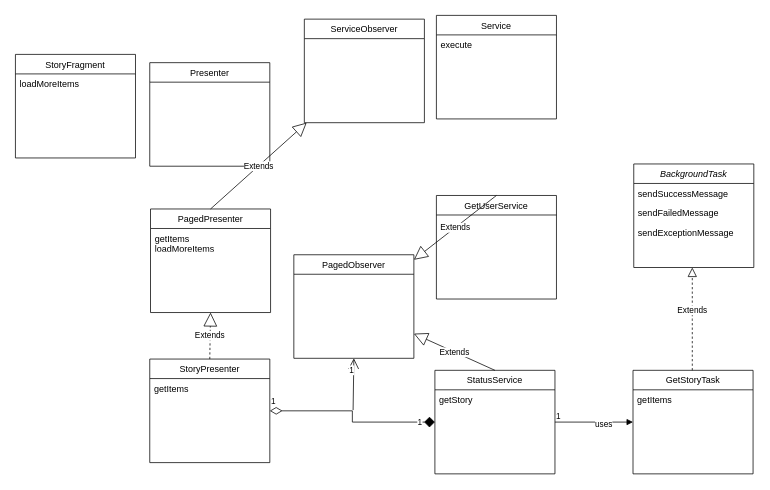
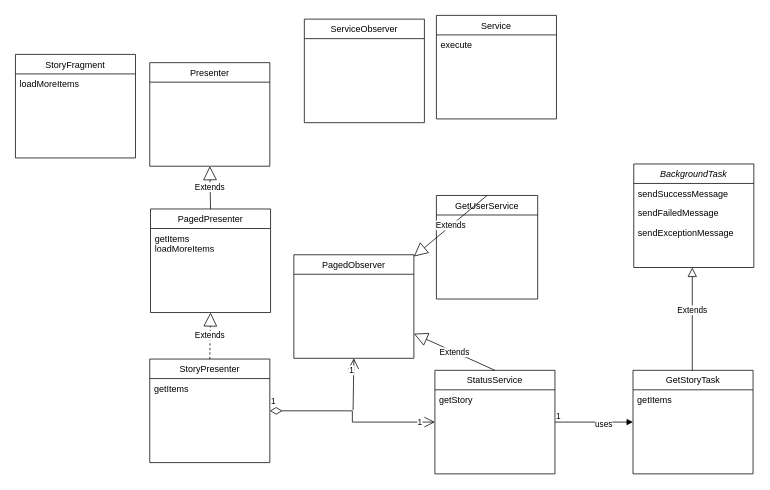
edge "PagedPresenter" -> "ServiceObserver": now "PagedPresenter" -> "Presenter"
node "GetUserService": size 120x104 -> 101x104
edge "GetStoryTask" -> "BackgroundTask": style dashed -> solid
edge "StoryPresenter" -- "StatusService": arrowhead diamond -> open
